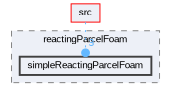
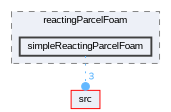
edge "src" -> "simpleReactingParcelFoam": reversed
